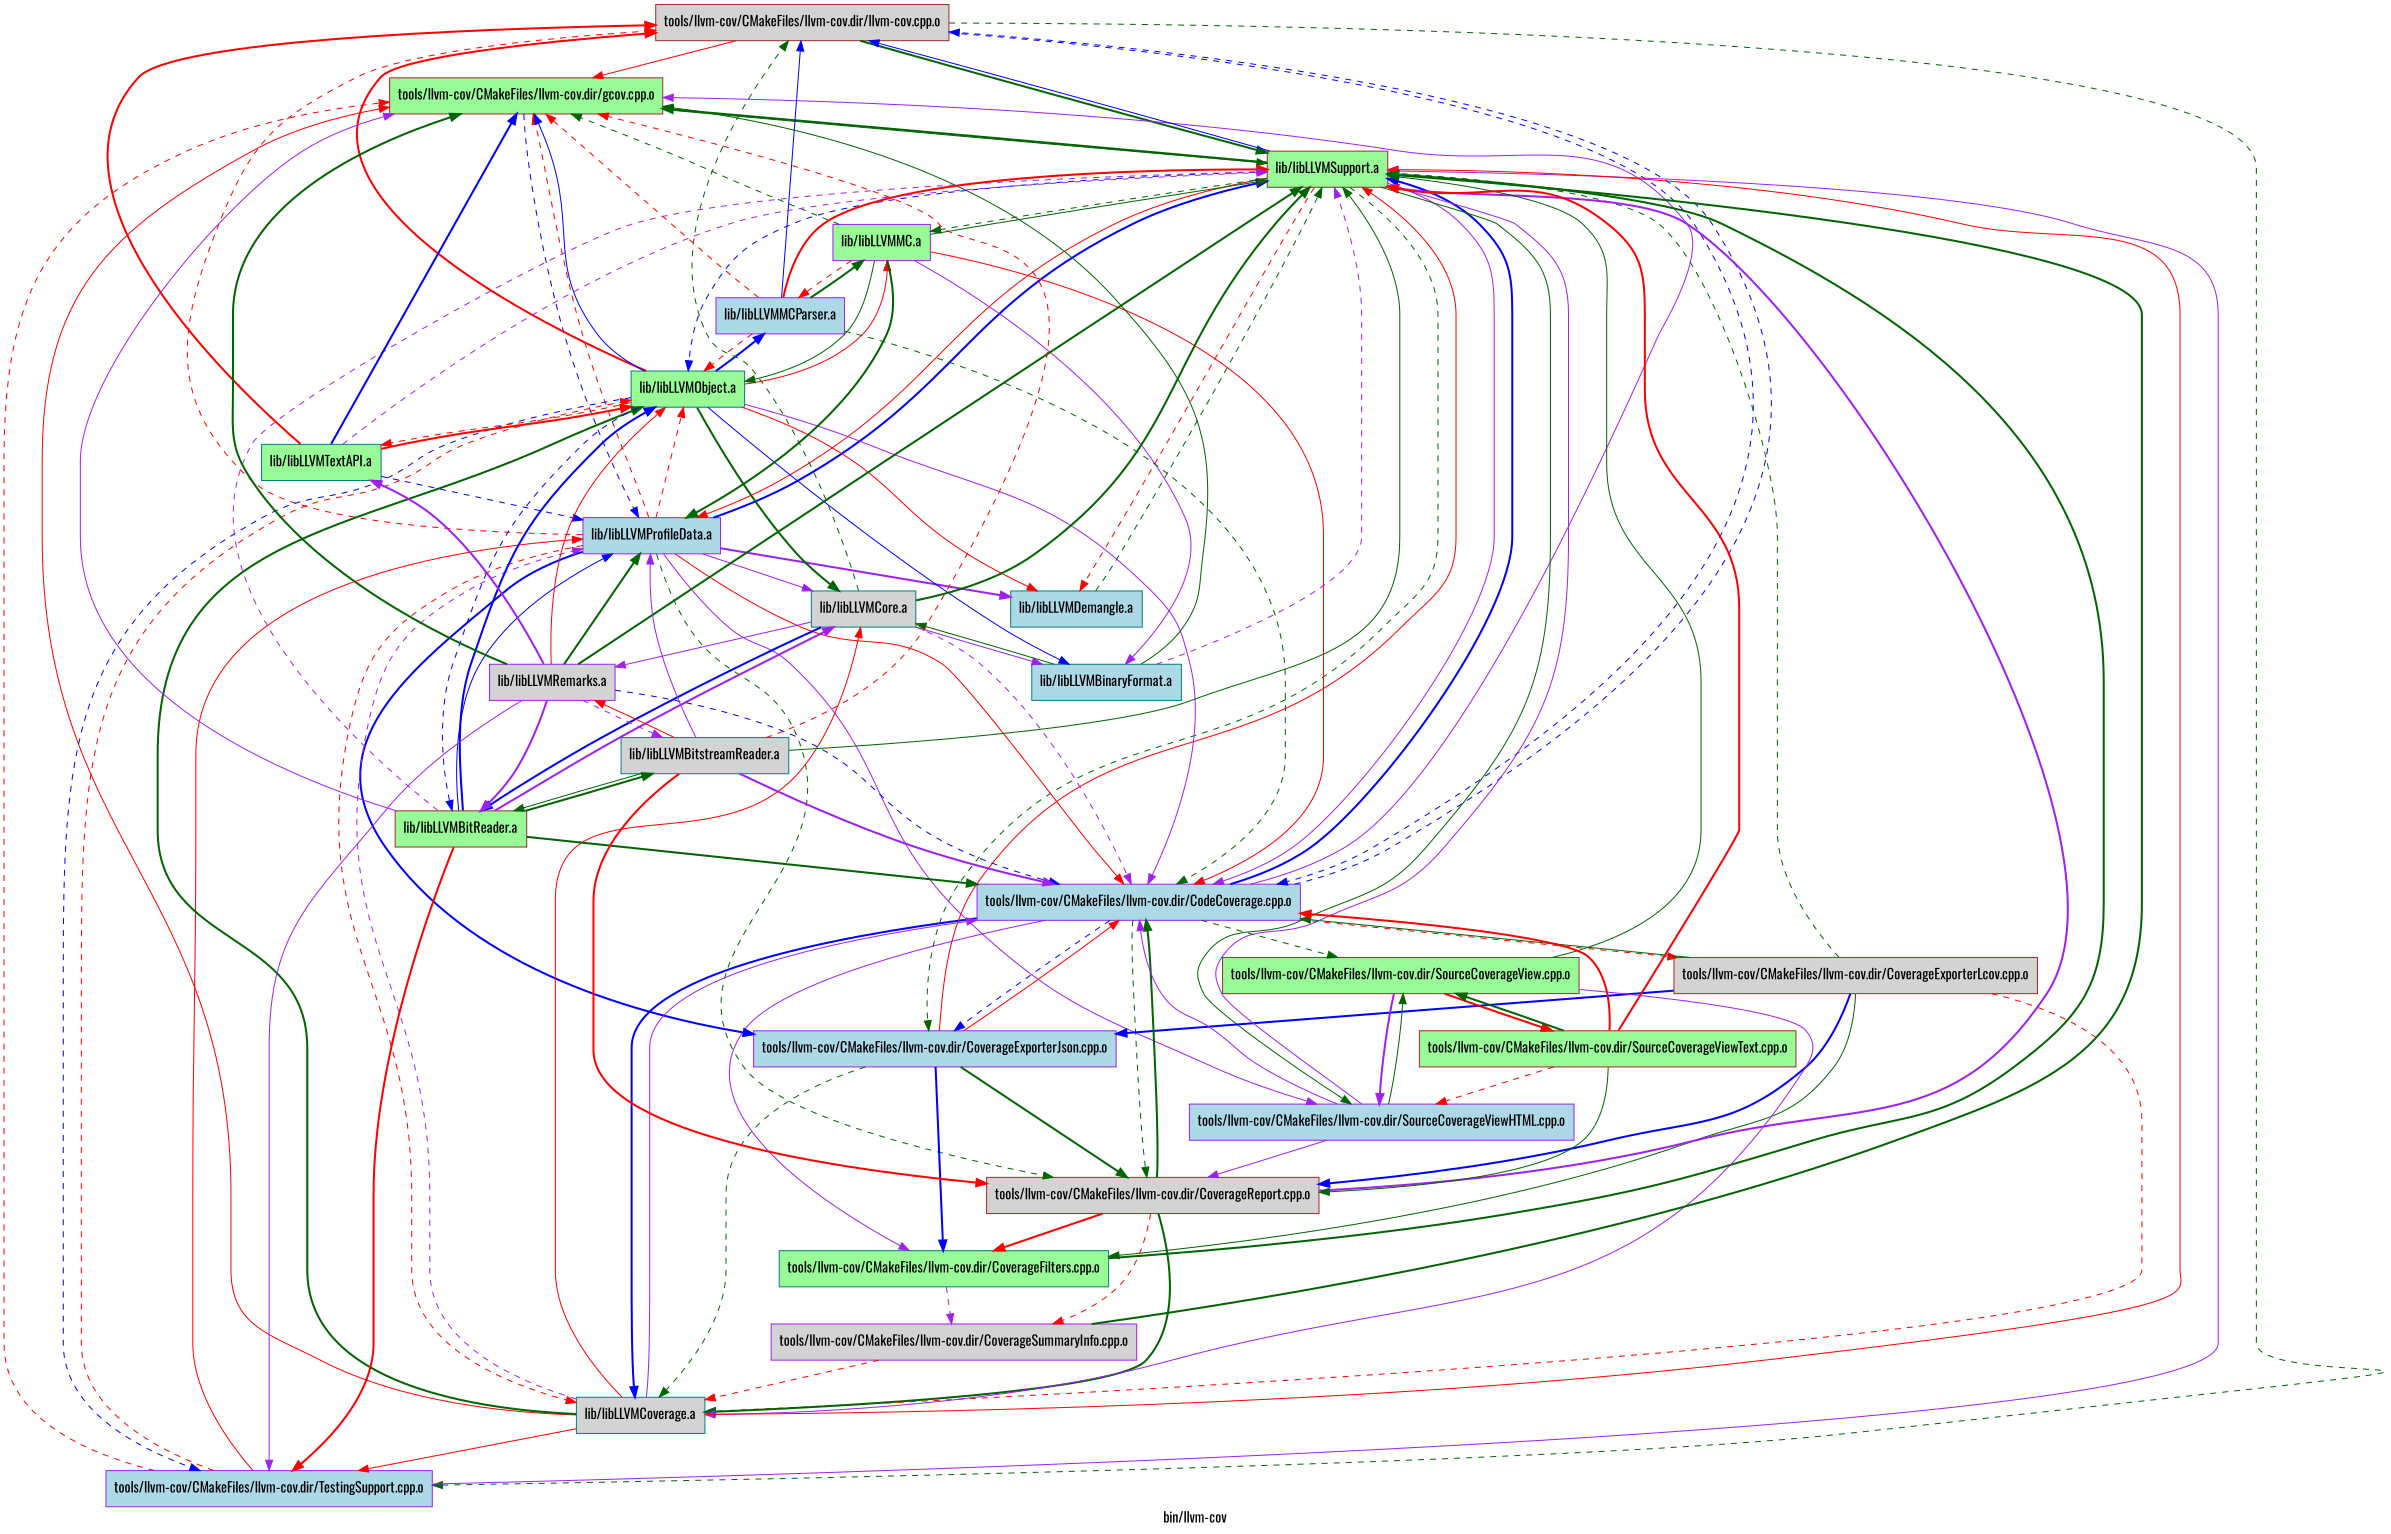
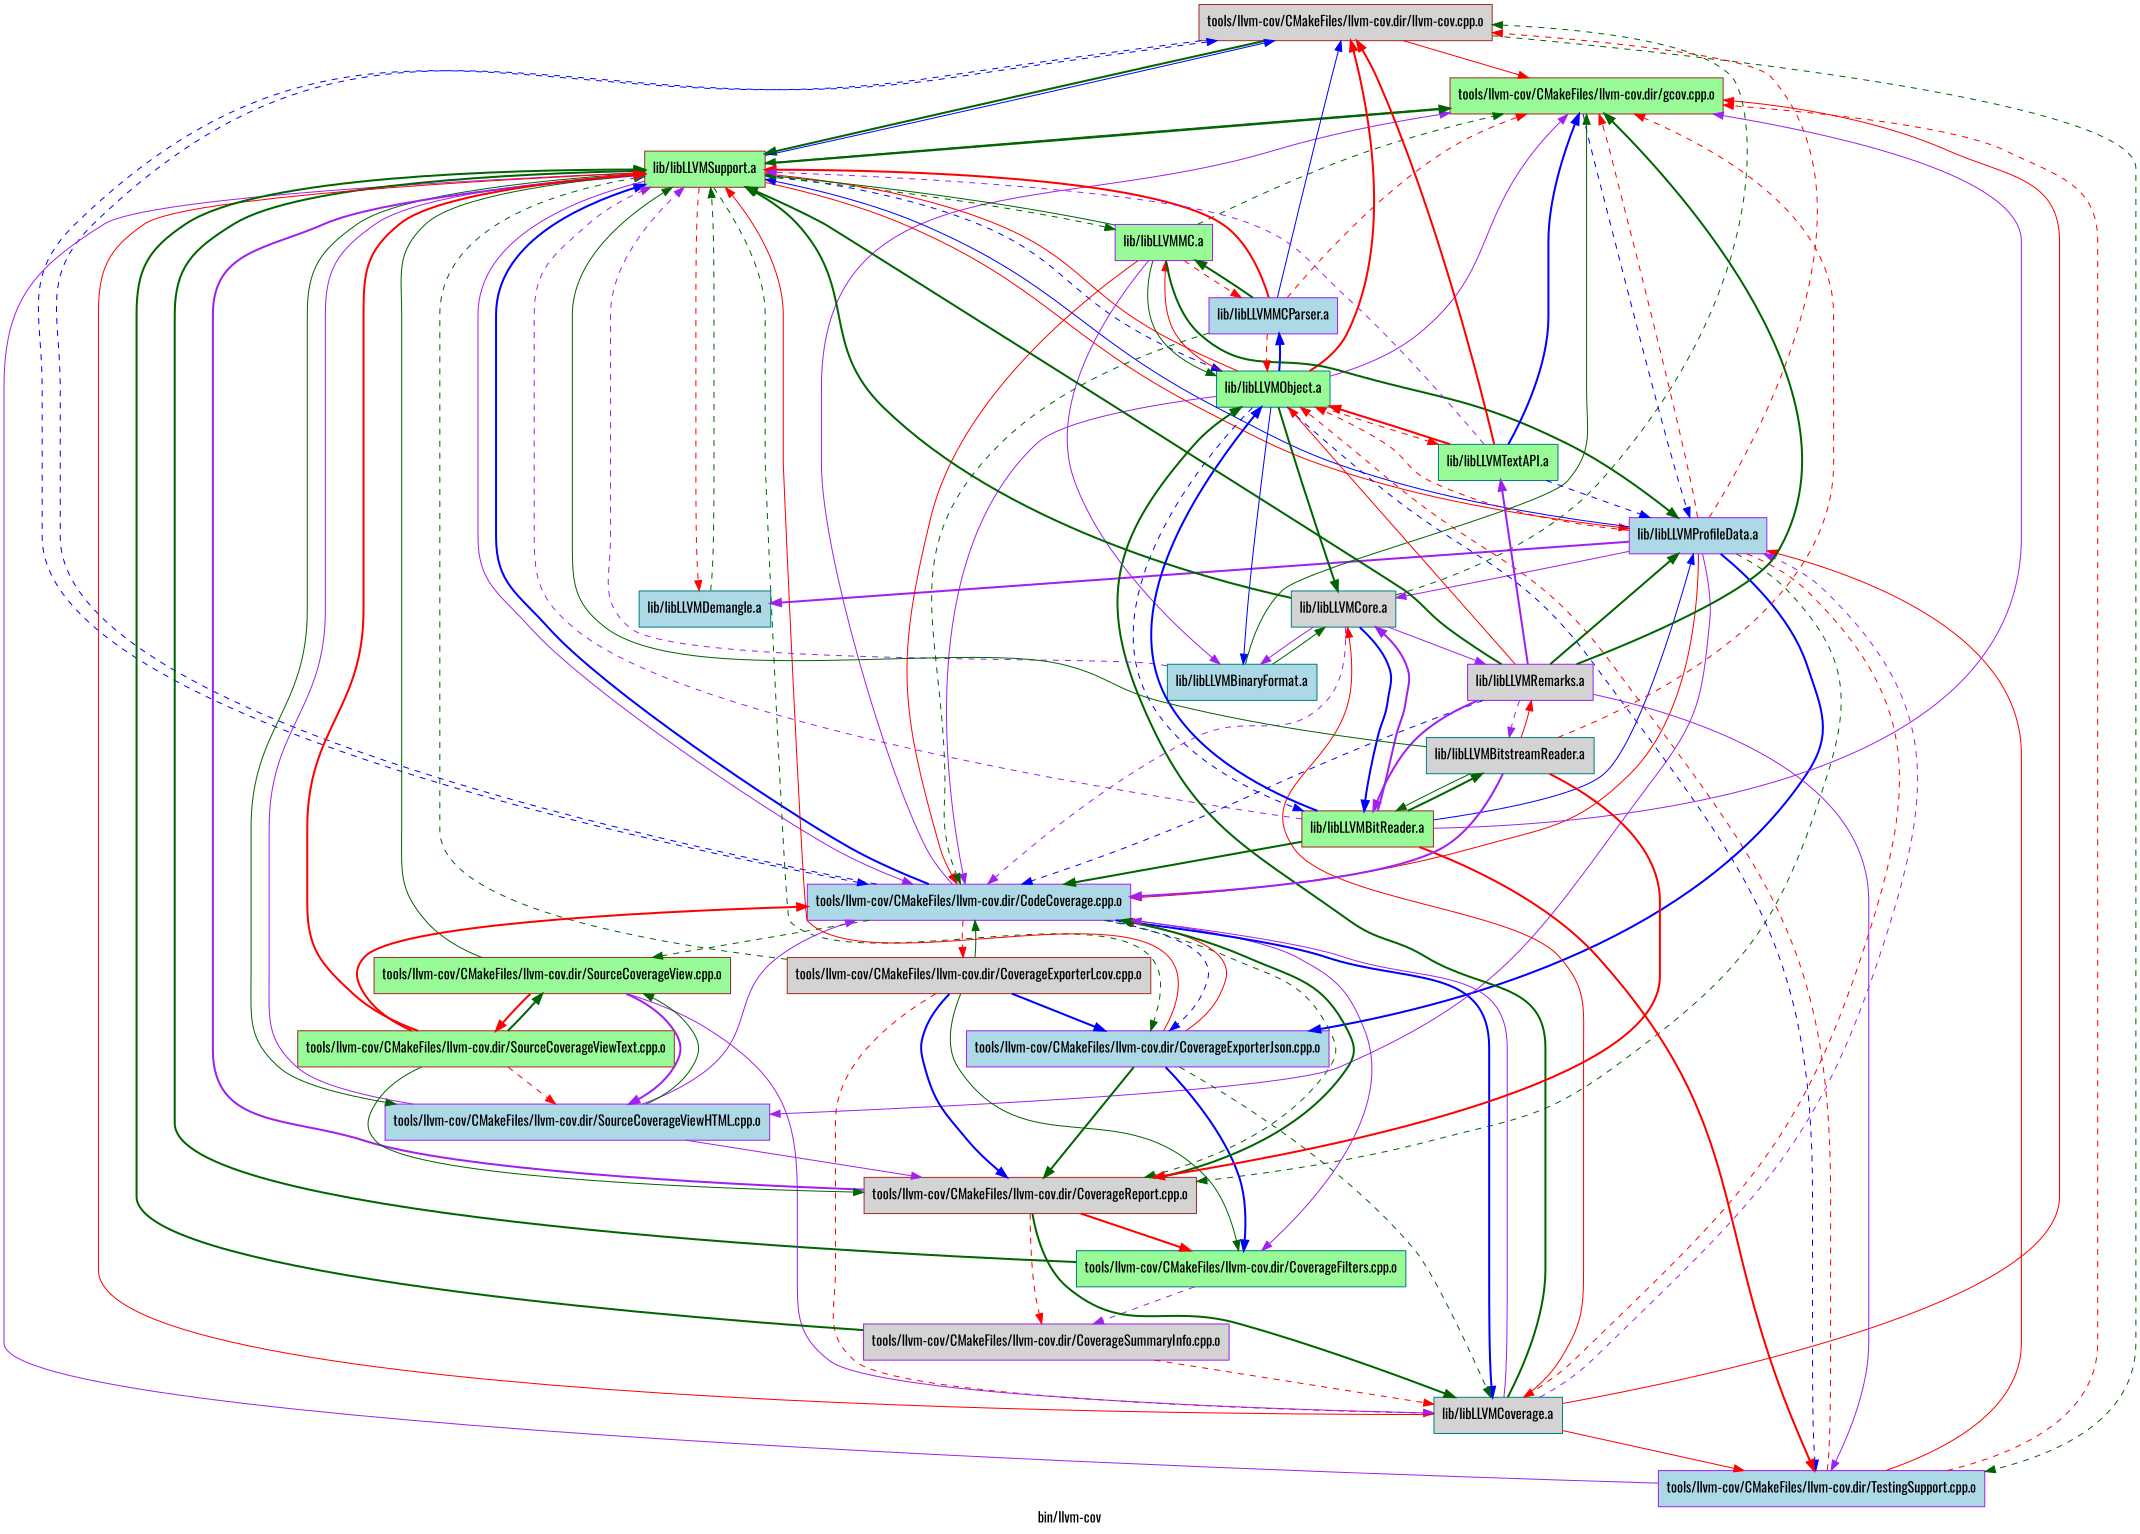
edge "lib/libLLVMObject.a" -> "tools/llvm-cov/CMakeFiles/llvm-cov.dir/gcov.cpp.o": color blue -> purple
edge "lib/libLLVMProfileData.a" -> "lib/libLLVMSupport.a": style bold -> solid
edge "lib/libLLVMObject.a" -> "lib/libLLVMDemangle.a": now "lib/libLLVMObject.a" -> "lib/libLLVMSupport.a"
edge "lib/libLLVMBitstreamReader.a" -> "lib/libLLVMProfileData.a": removed
